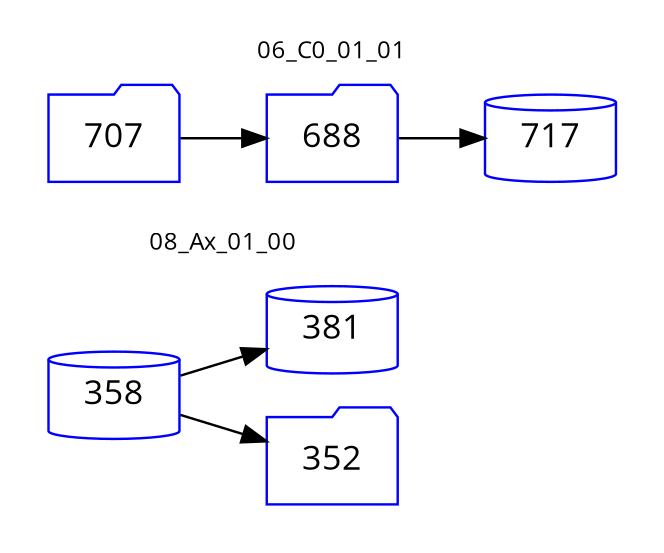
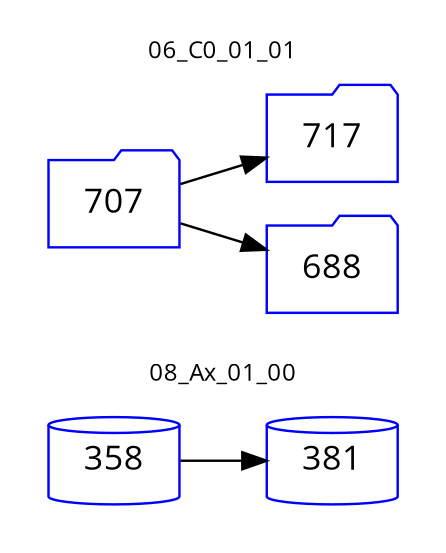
edge "688" -> "717": now "707" -> "717"
node "717": shape cylinder -> folder
node "352": removed
